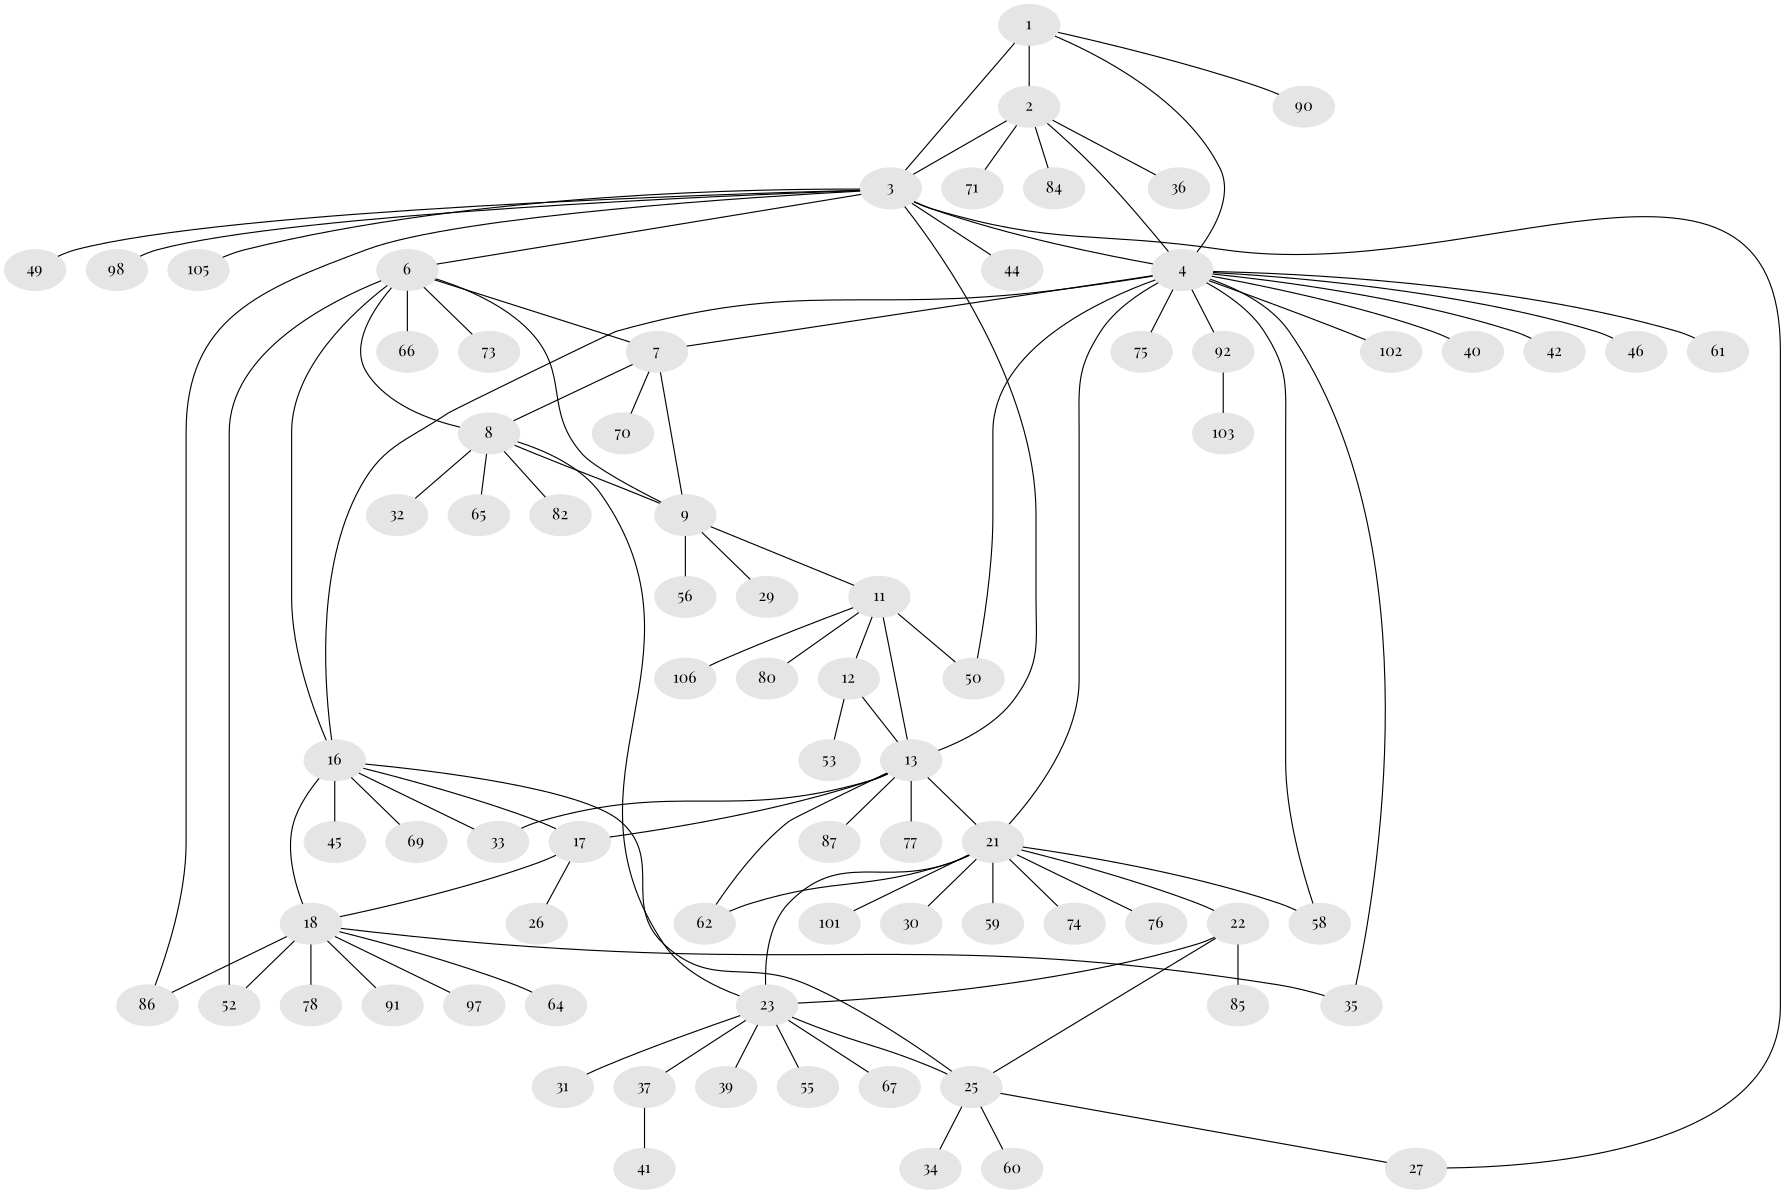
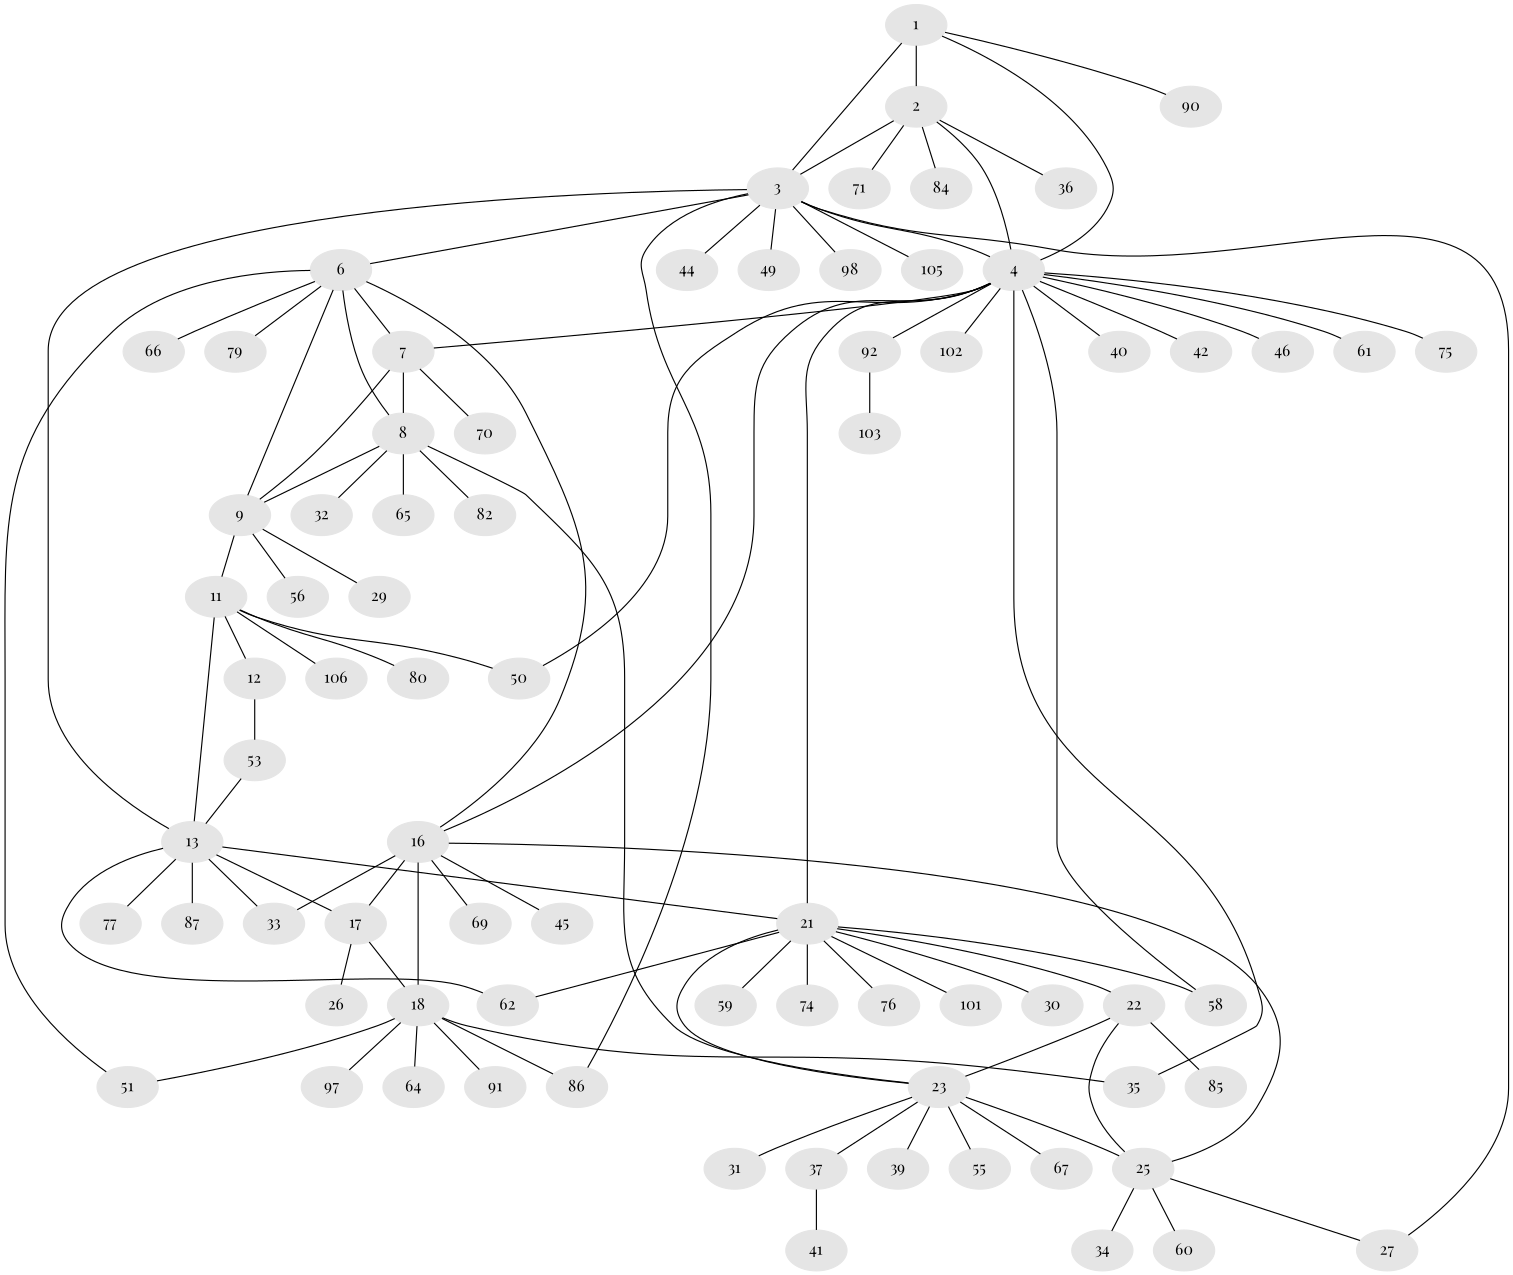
node "73": label "73" -> "79"
edge "12" -- "13": now "53" -- "13"
node "52": label "52" -> "51"
node "78": removed
